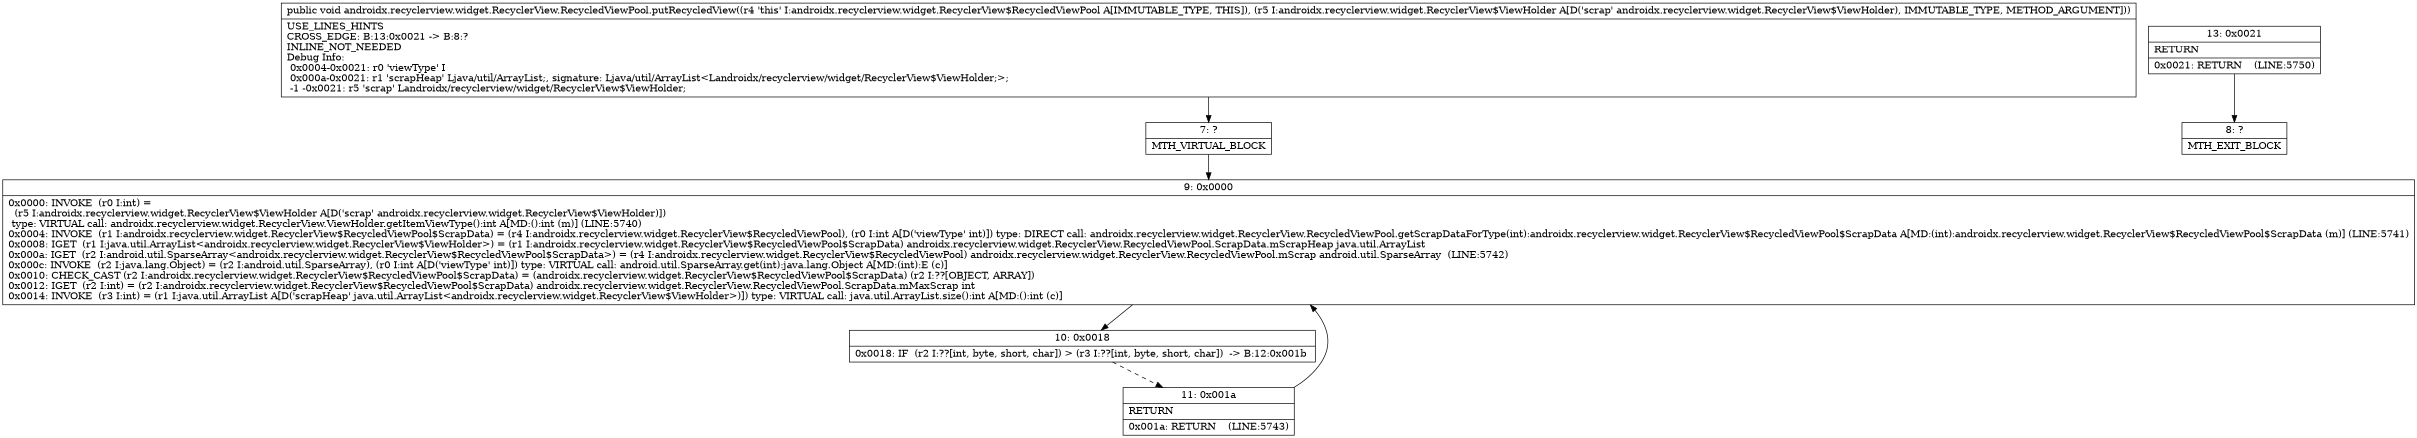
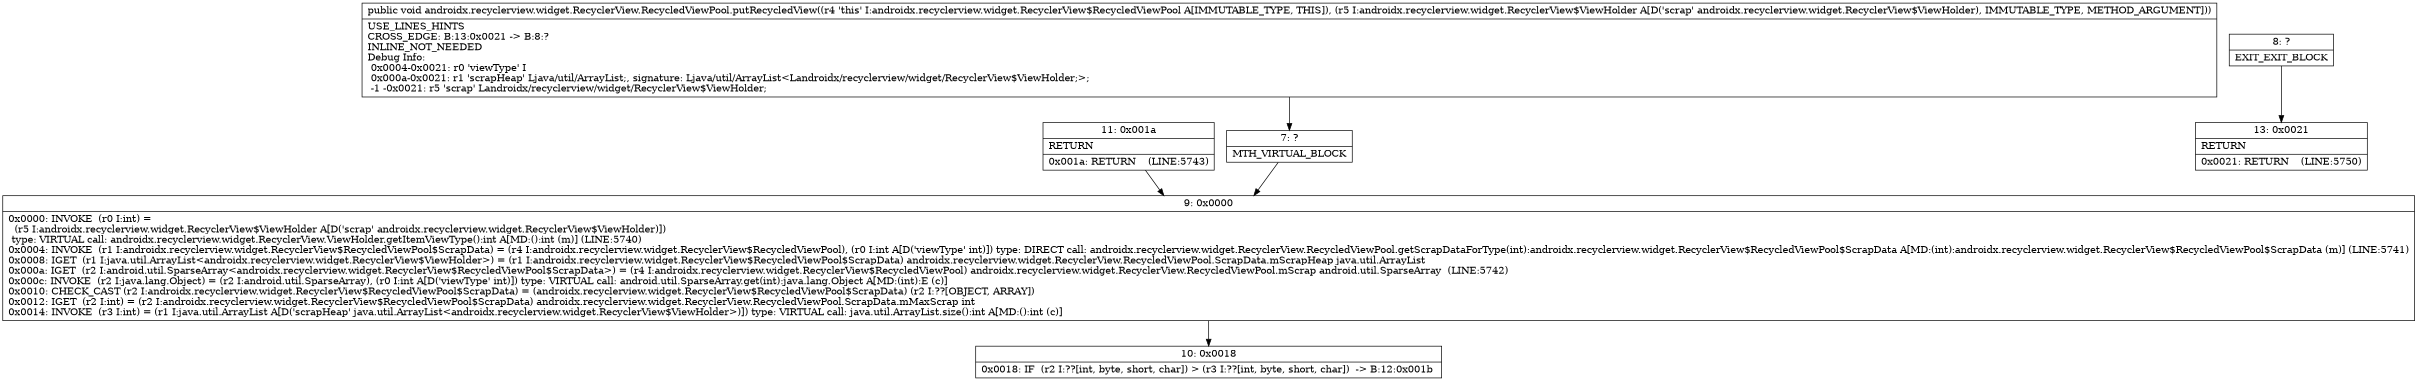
edge "13: 0x0021" -> "8: ?": reversed
node "8: ?": text "MTH_EXIT_BLOCK" -> "EXIT_EXIT_BLOCK"
edge "10: 0x0018" -> "11: 0x001a": removed
